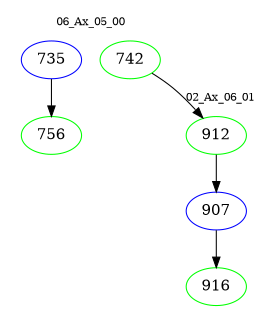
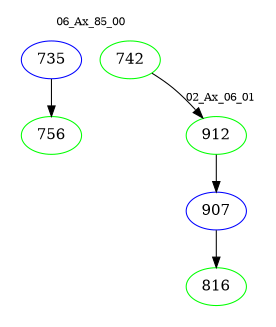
cluster "06_Ax_05_00": label "06_Ax_05_00" -> "06_Ax_85_00"
node "916": label "916" -> "816"
